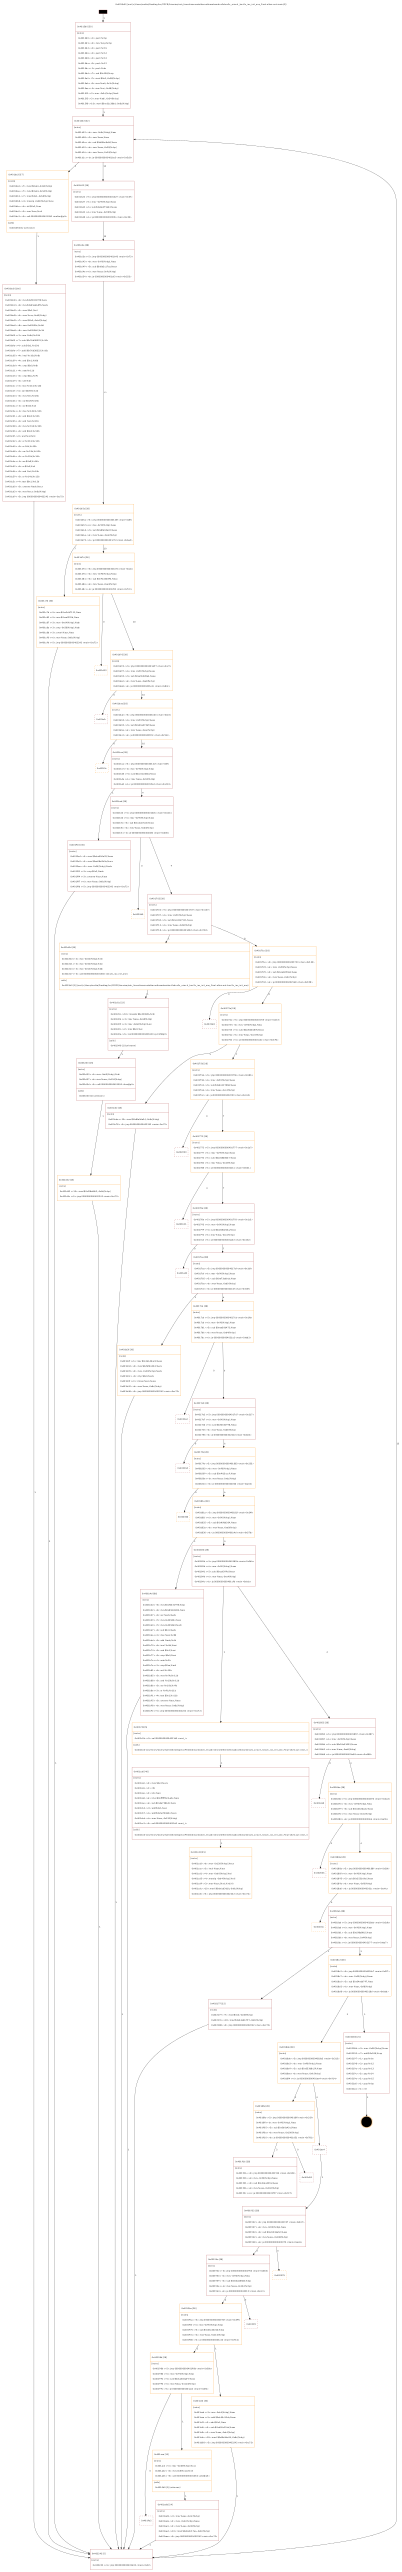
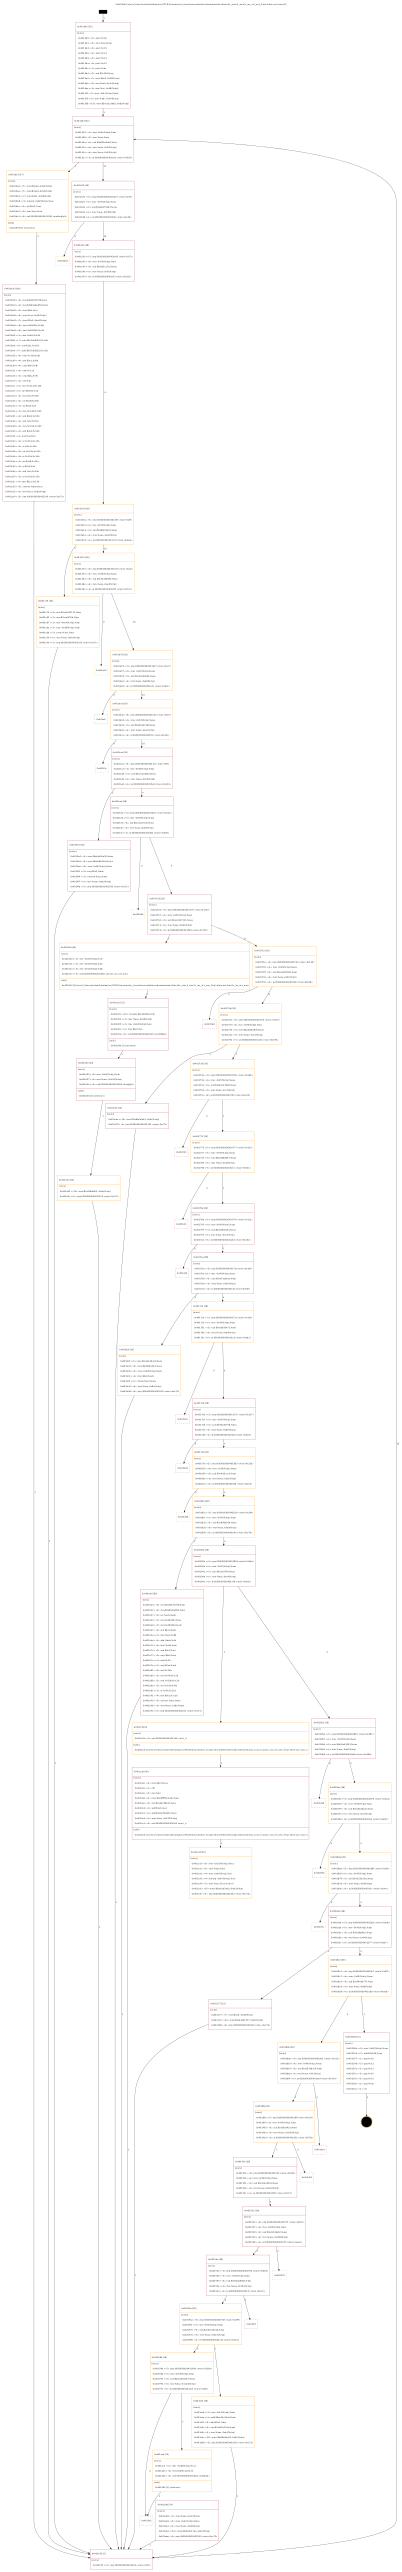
node "0x40220b": added
edge "0x40188a [28]" -> "0x4018a6 [28]": added, label "4"
edge "0x401ee4" -> "0x401932 [28]": now "0x401916 [28]" -> "0x401932 [28]"
edge "0x401ace [13]" -> "0x401adb [24]": now "0x401ace [13]" -> "0x4019a2"
